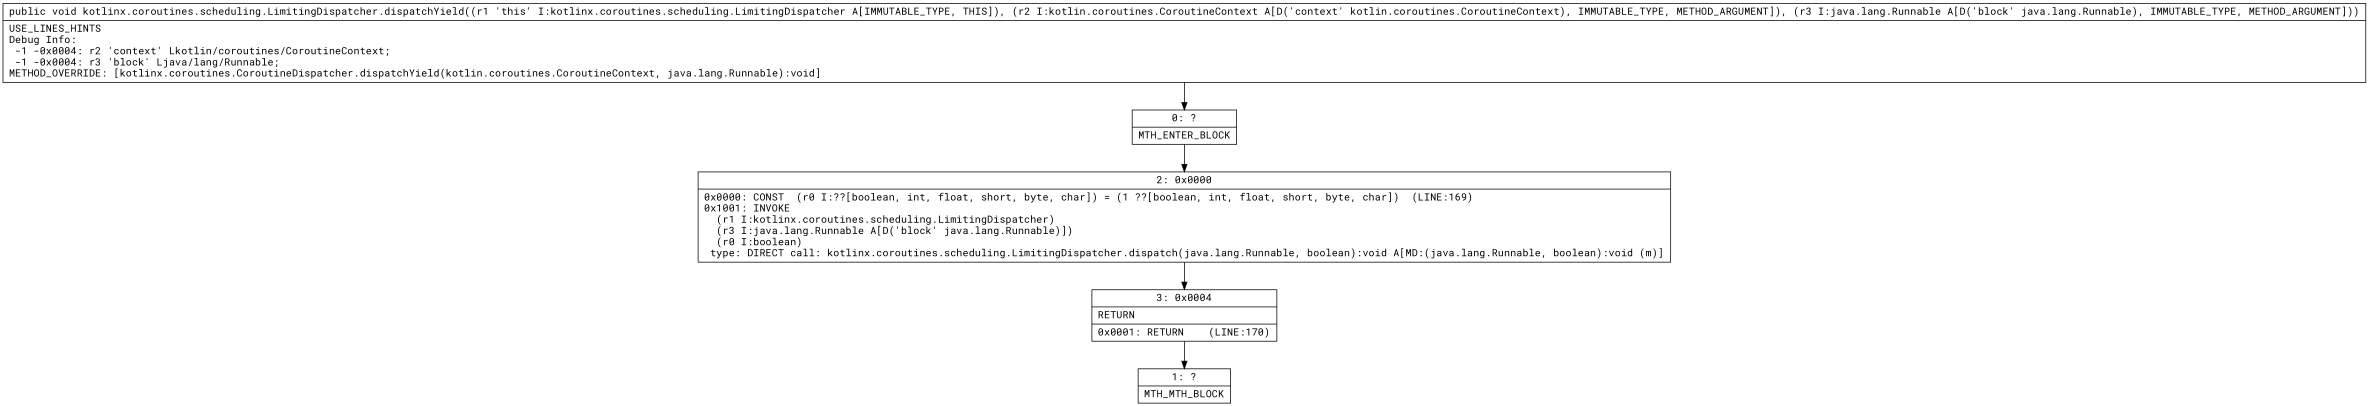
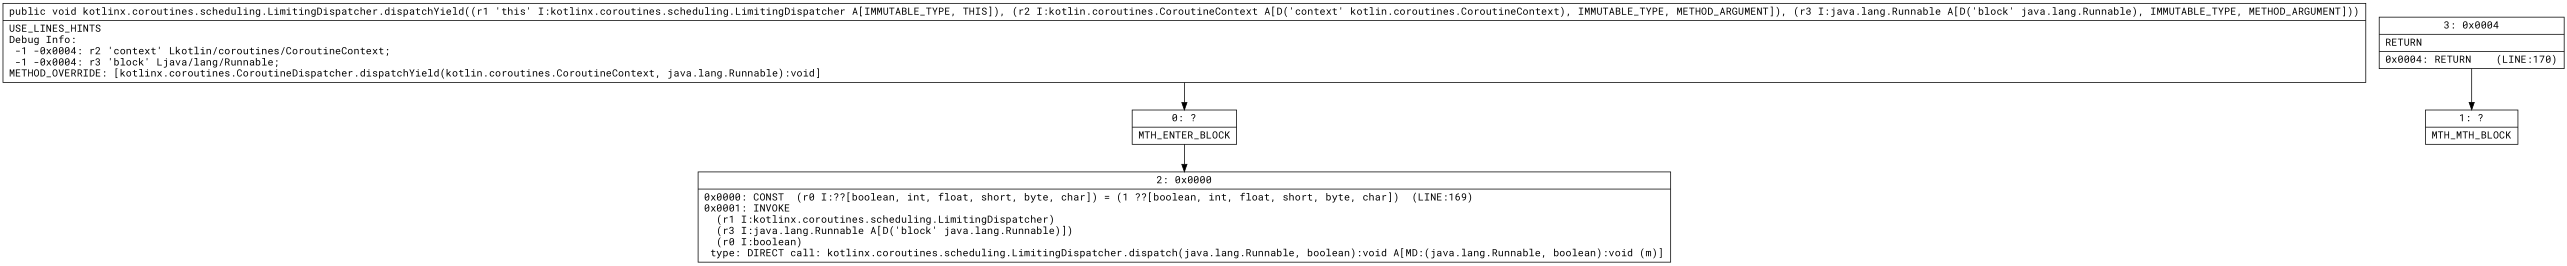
node "2: 0x0000": text "0x1001: INVOKE" -> "0x0001: INVOKE"
edge "2: 0x0000" -> "3: 0x0004": removed
node "3: 0x0004": text "0x0001: RETURN    (LINE:170)" -> "0x0004: RETURN    (LINE:170)"
